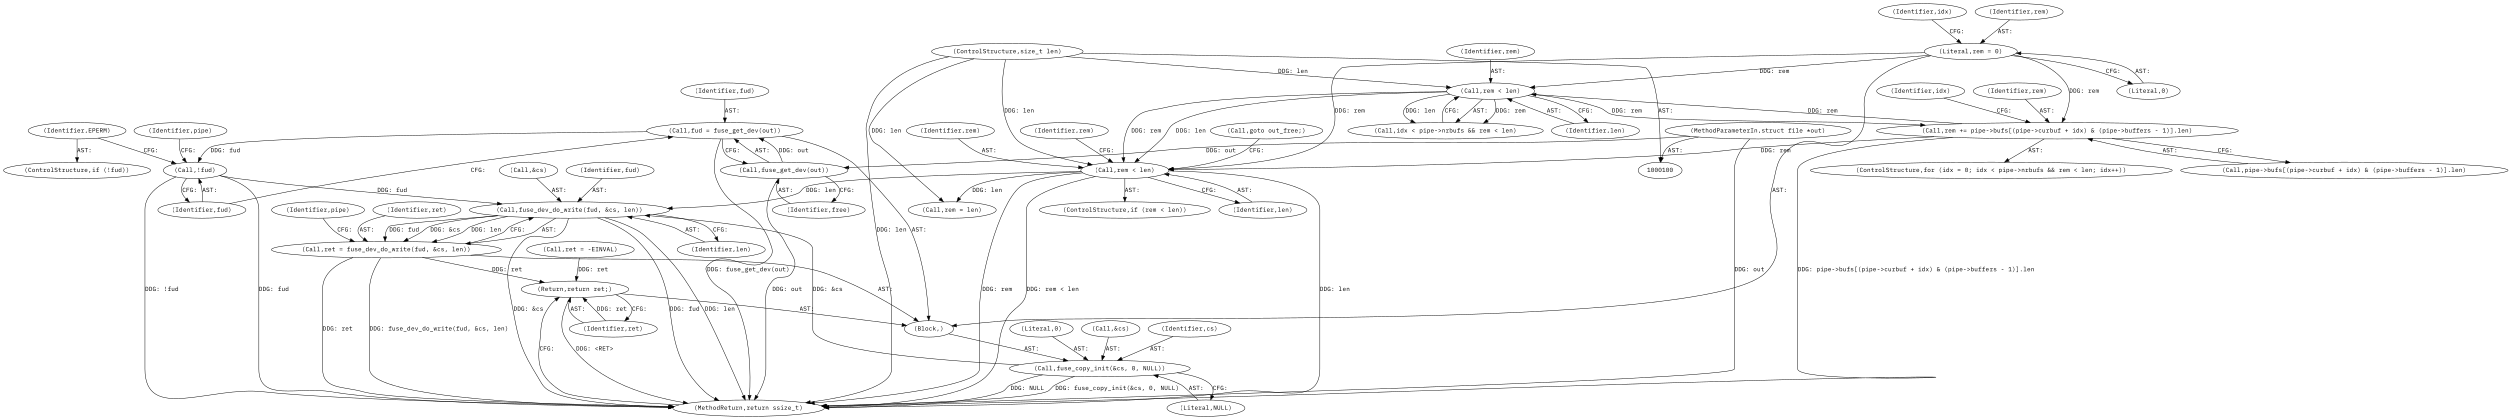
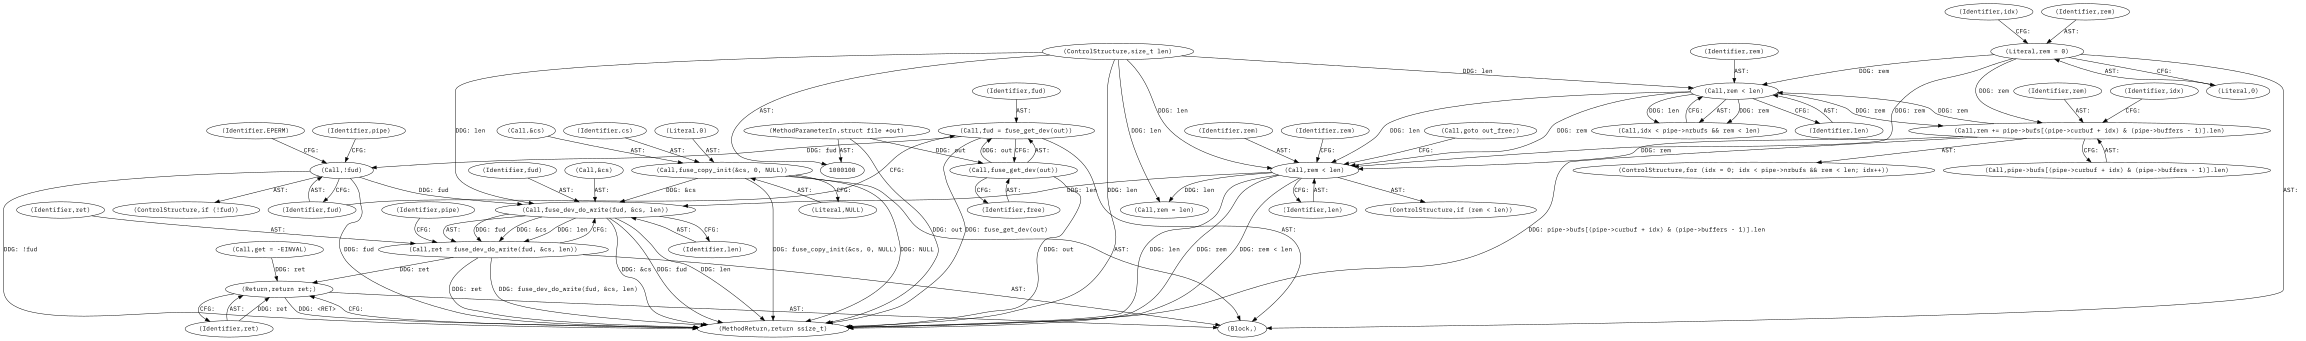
edge "(ControlStructure,size_t len)" -> "(Call,fuse_dev_do_write(fud, &cs, len))": added, label "DDG: len"
edge "(Identifier,EPERM)" -> "(ControlStructure,if (!fud))": now "(Call,!fud)" -> "(ControlStructure,if (!fud))"
node "(Call,ret = -EINVAL)": label "(Call,ret = -EINVAL)" -> "(Call,get = -EINVAL)"
edge "(Block,)" -> "(Call,fuse_copy_init(&cs, 0, NULL))": reversed
